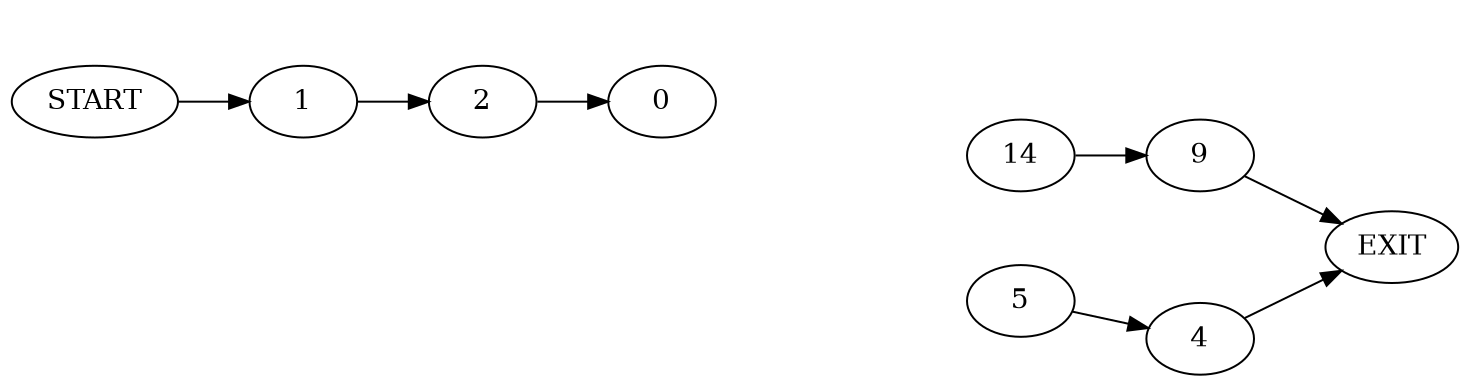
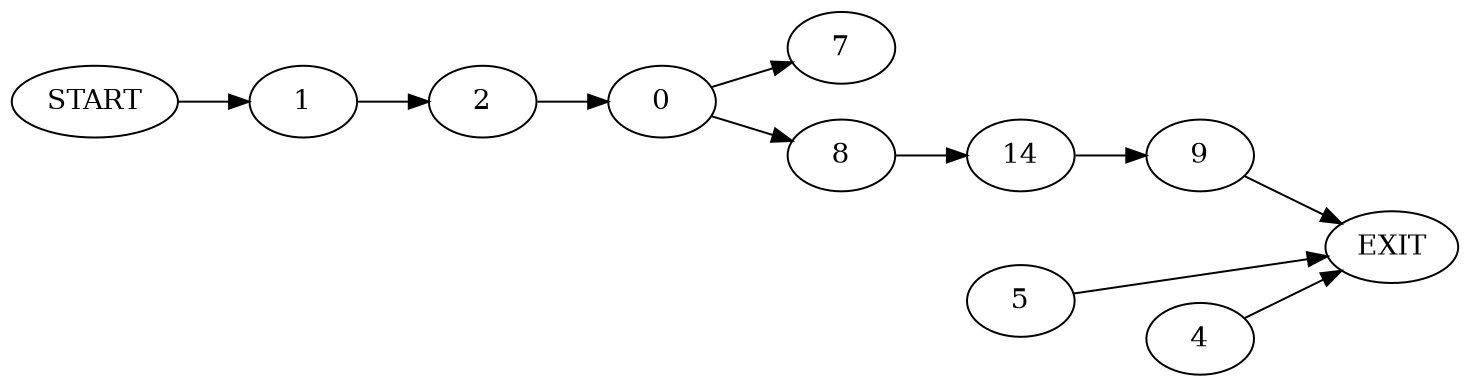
node "7": added
node "8": added
edge "5" -> "4": now "5" -> "EXIT"
